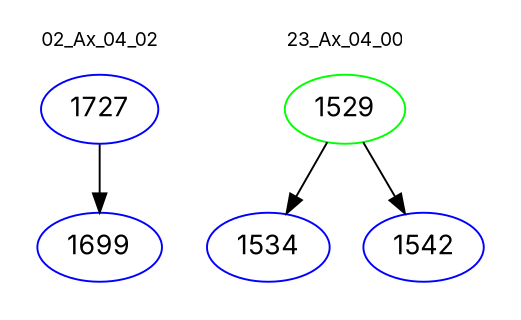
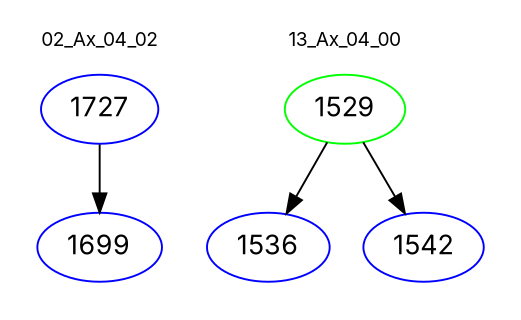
cluster "23_Ax_04_00": label "23_Ax_04_00" -> "13_Ax_04_00"
node "1534": label "1534" -> "1536"
